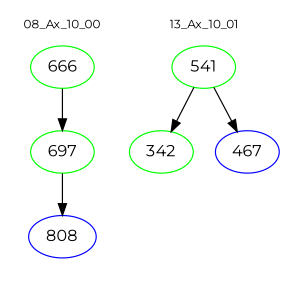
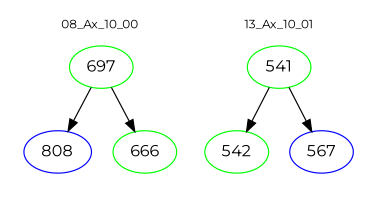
edge "666" -> "697": reversed
node "342": label "342" -> "542"
node "467": label "467" -> "567"
